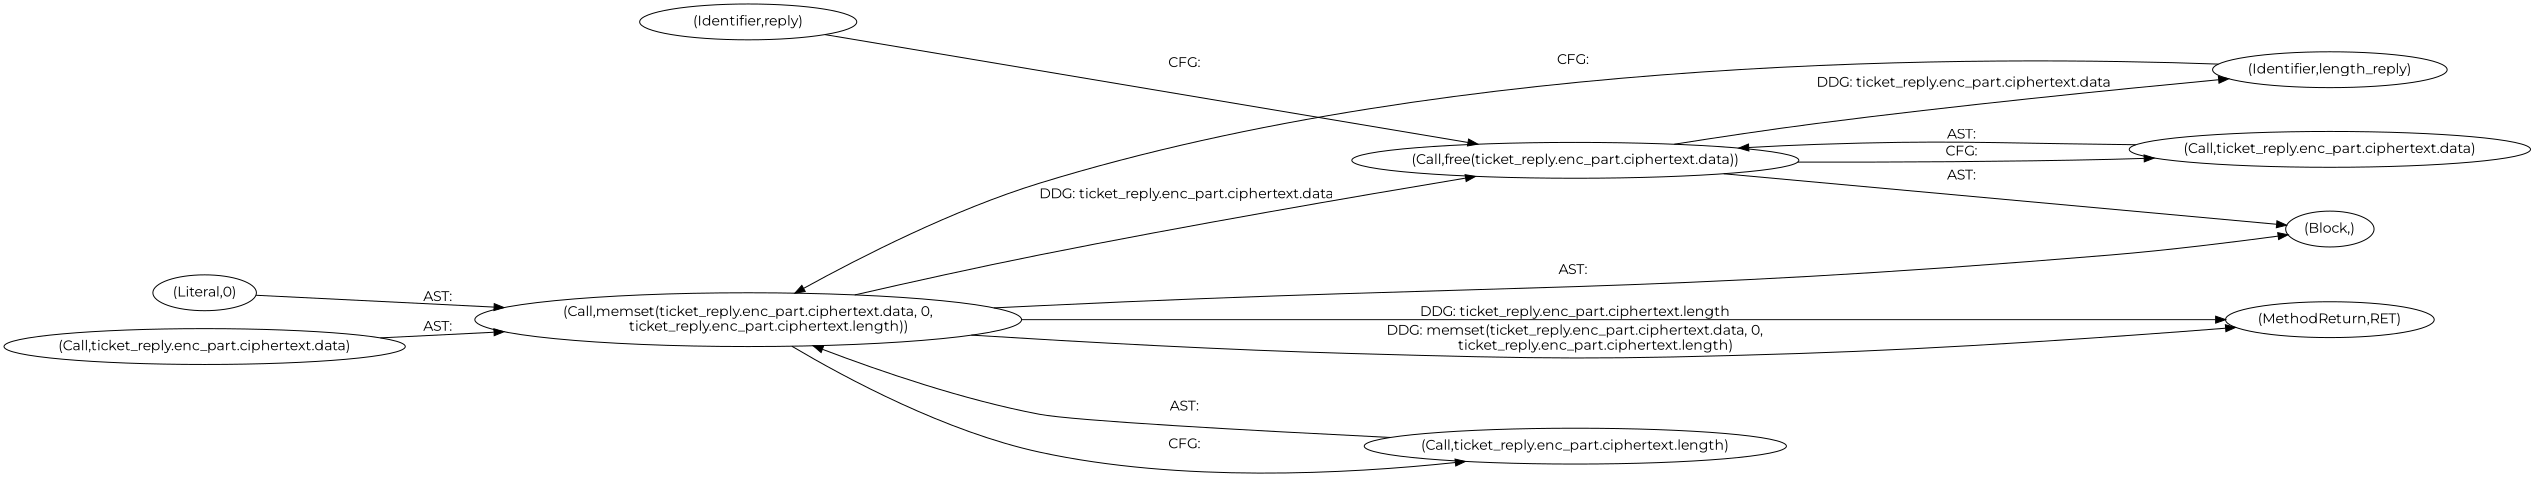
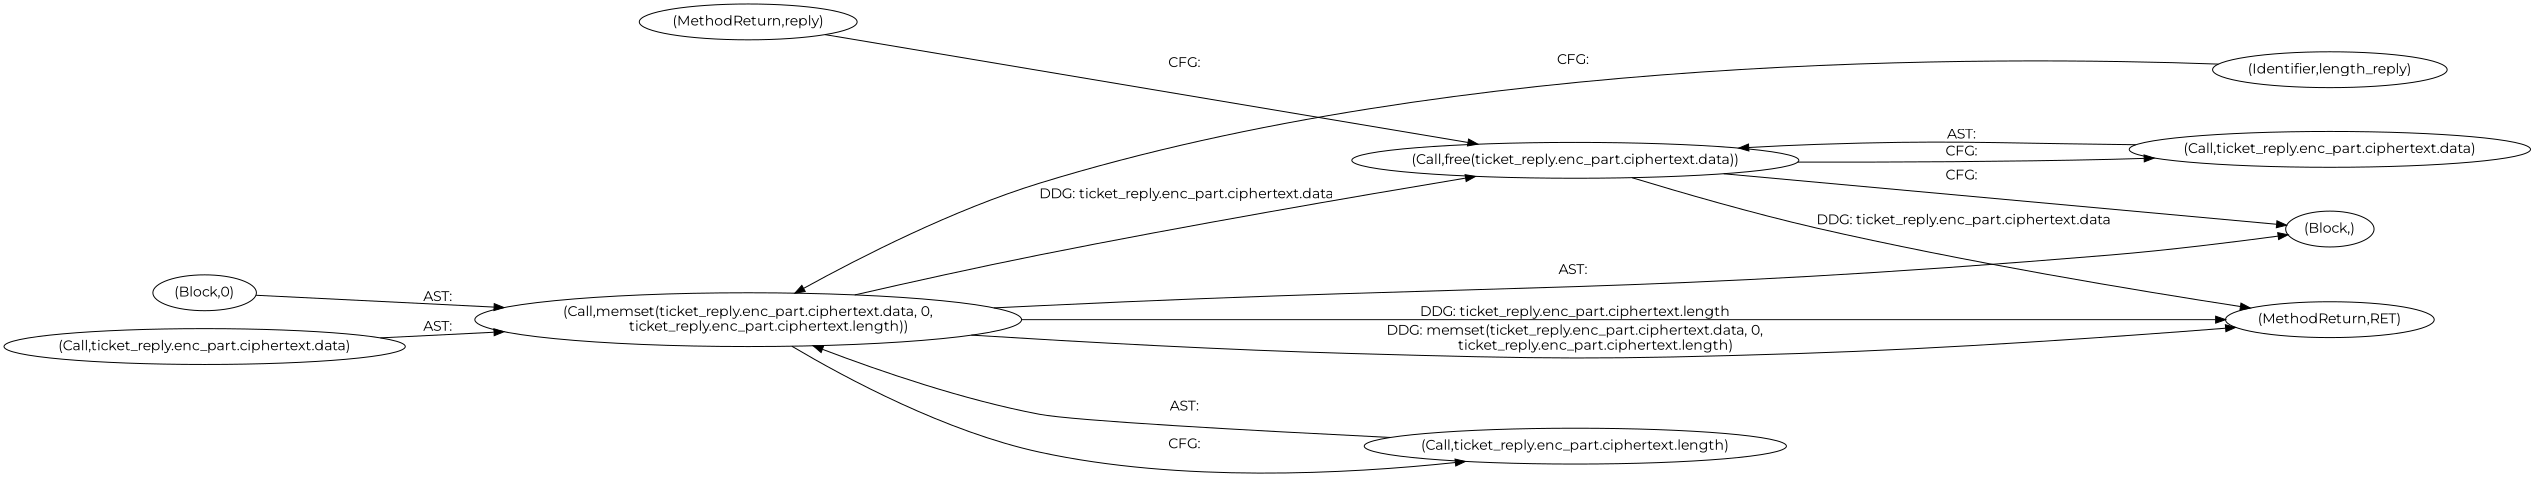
node "(Identifier,reply)": label "(Identifier,reply)" -> "(MethodReturn,reply)"
edge "(Call,free(ticket_reply.enc_part.ciphertext.data))" -> "(Identifier,length_reply)": now "(Call,free(ticket_reply.enc_part.ciphertext.data))" -> "(MethodReturn,RET)"
edge "(Call,free(ticket_reply.enc_part.ciphertext.data))" -> "(Block,)": label "AST: " -> "CFG: "
node "(Literal,0)": label "(Literal,0)" -> "(Block,0)"
